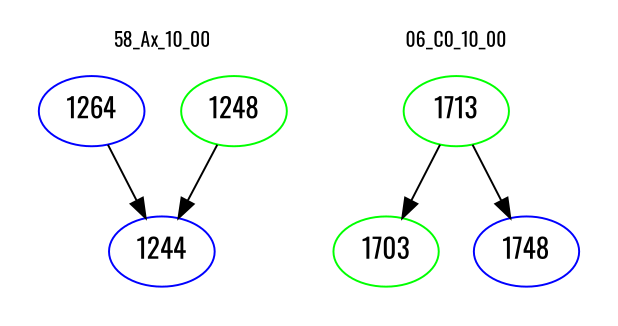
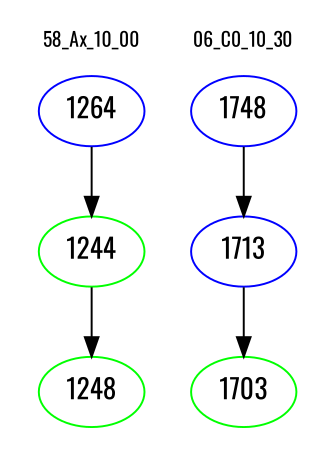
cluster "06_C0_10_00": label "06_C0_10_00" -> "06_C0_10_30"
node "1713": color green -> blue
edge "1248" -> "1244": reversed
edge "1713" -> "1748": reversed
node "1244": color blue -> green
